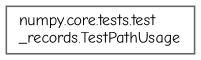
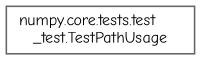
node "numpy.core.tests.test _records.TestPathUsage": label "numpy.core.tests.test _records.TestPathUsage" -> "numpy.core.tests.test _test.TestPathUsage"
